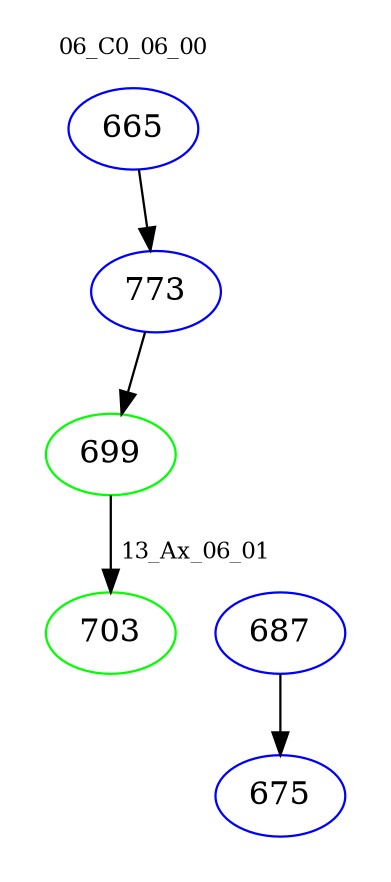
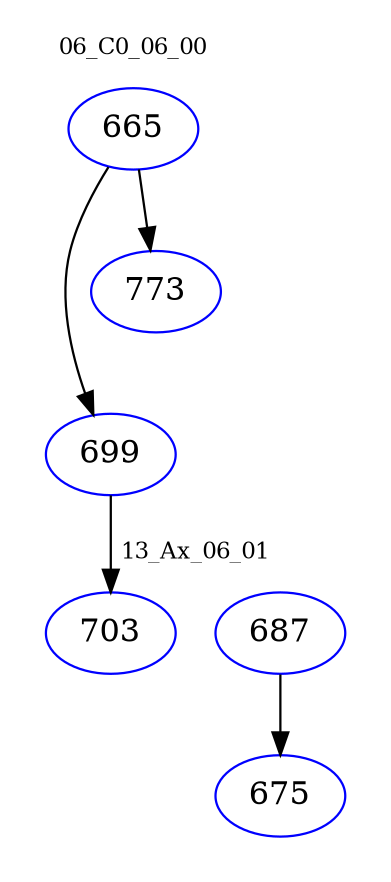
edge "773" -> "699": now "665" -> "699"
node "699": color green -> blue
node "703": color green -> blue
